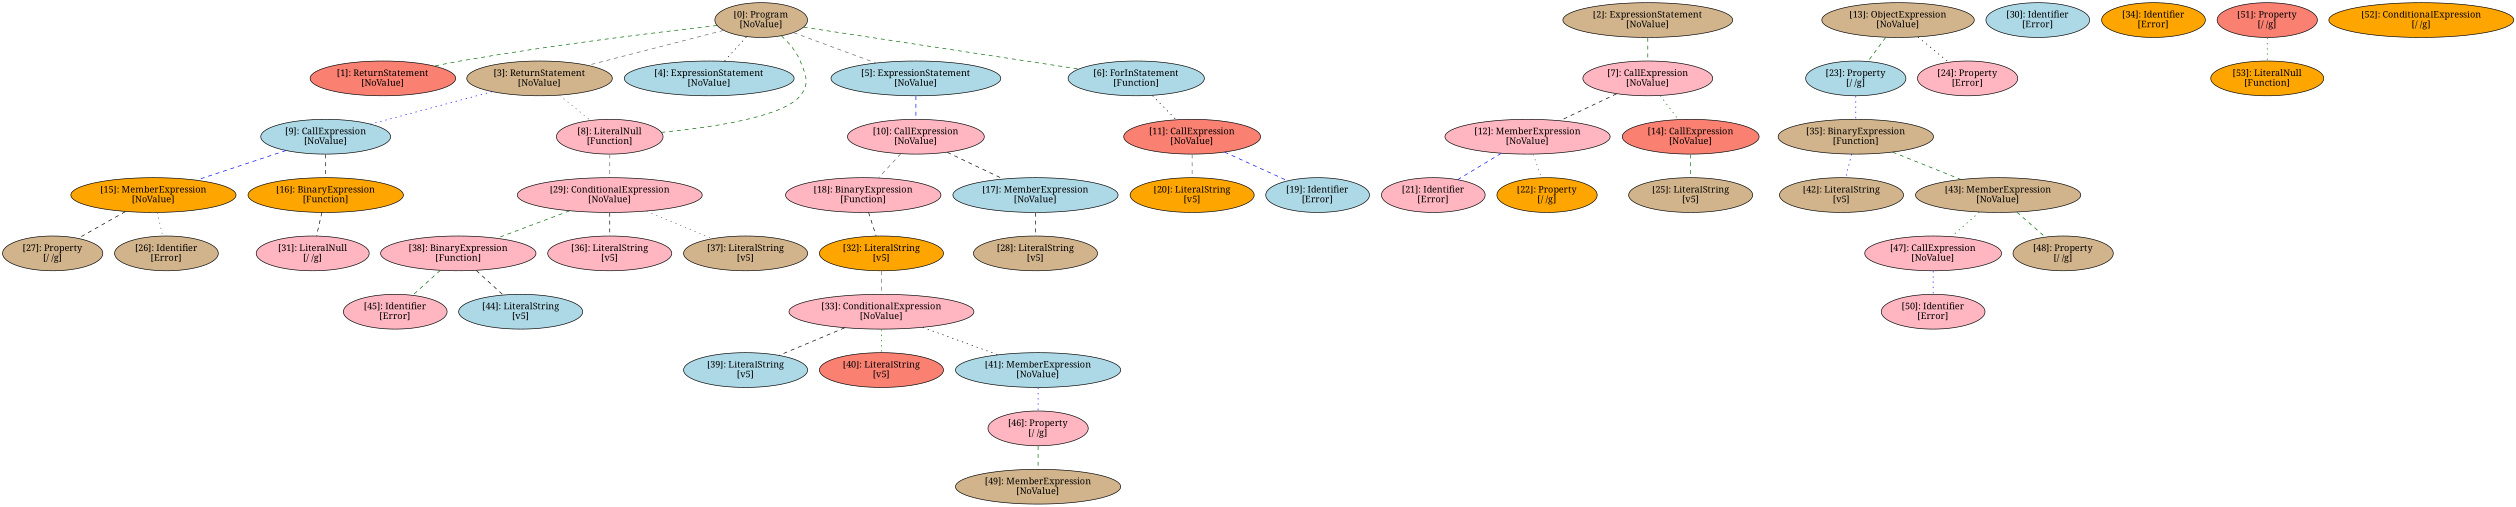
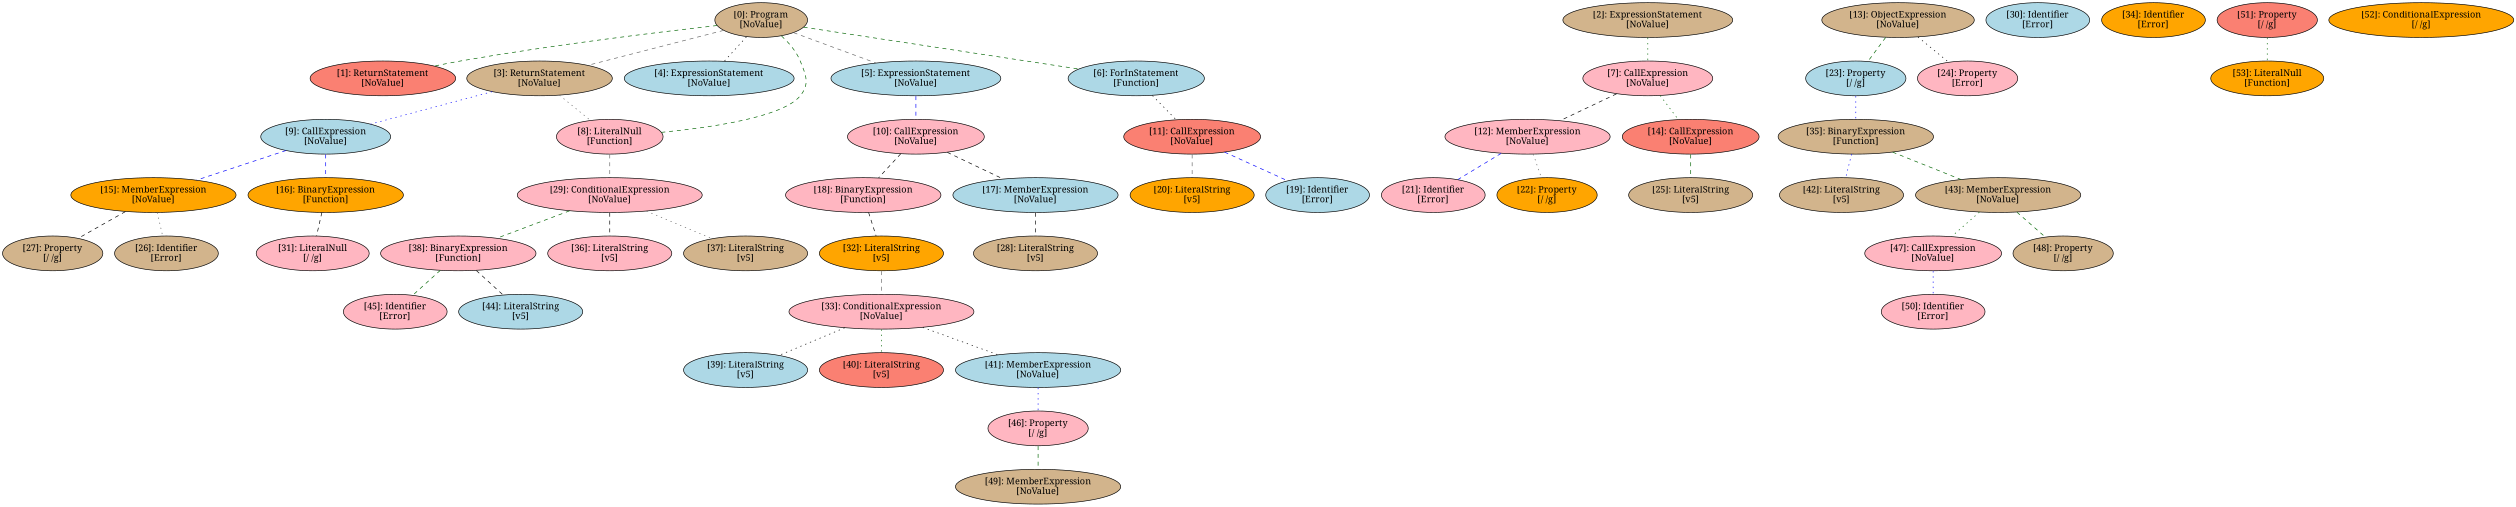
edge "[2]: ExpressionStatement [NoValue]" -- "[7]: CallExpression [NoValue]": style dashed -> dotted
edge "[9]: CallExpression [NoValue]" -- "[16]: BinaryExpression [Function]": color black -> blue
edge "[10]: CallExpression [NoValue]" -- "[18]: BinaryExpression [Function]": color gray40 -> black
edge "[33]: ConditionalExpression [NoValue]" -- "[39]: LiteralString [v5]": style dashed -> dotted
